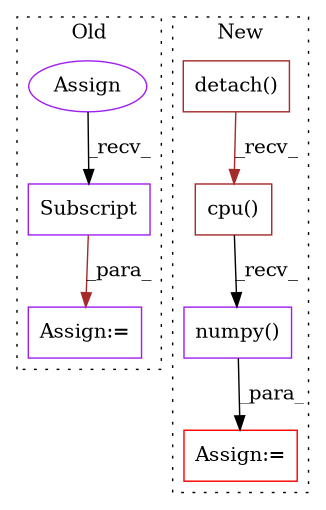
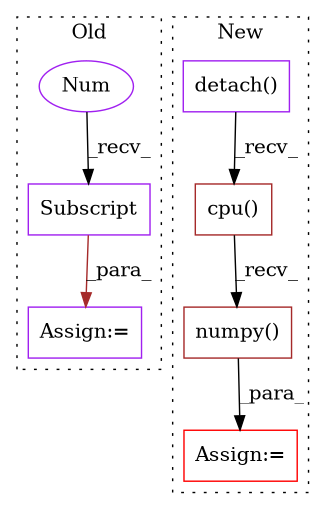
node "Assign": label "Assign" -> "Num"
node "detach()": color brown -> purple
edge "detach()" -> "cpu()": color brown -> black
node "numpy()": color purple -> brown
